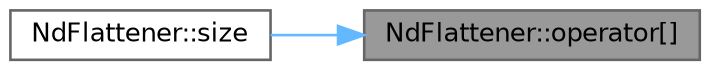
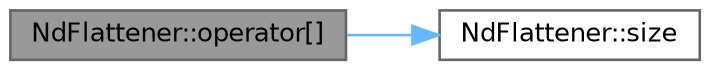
edge "NdFlattener::size" -> "NdFlattener::operator[]": reversed
